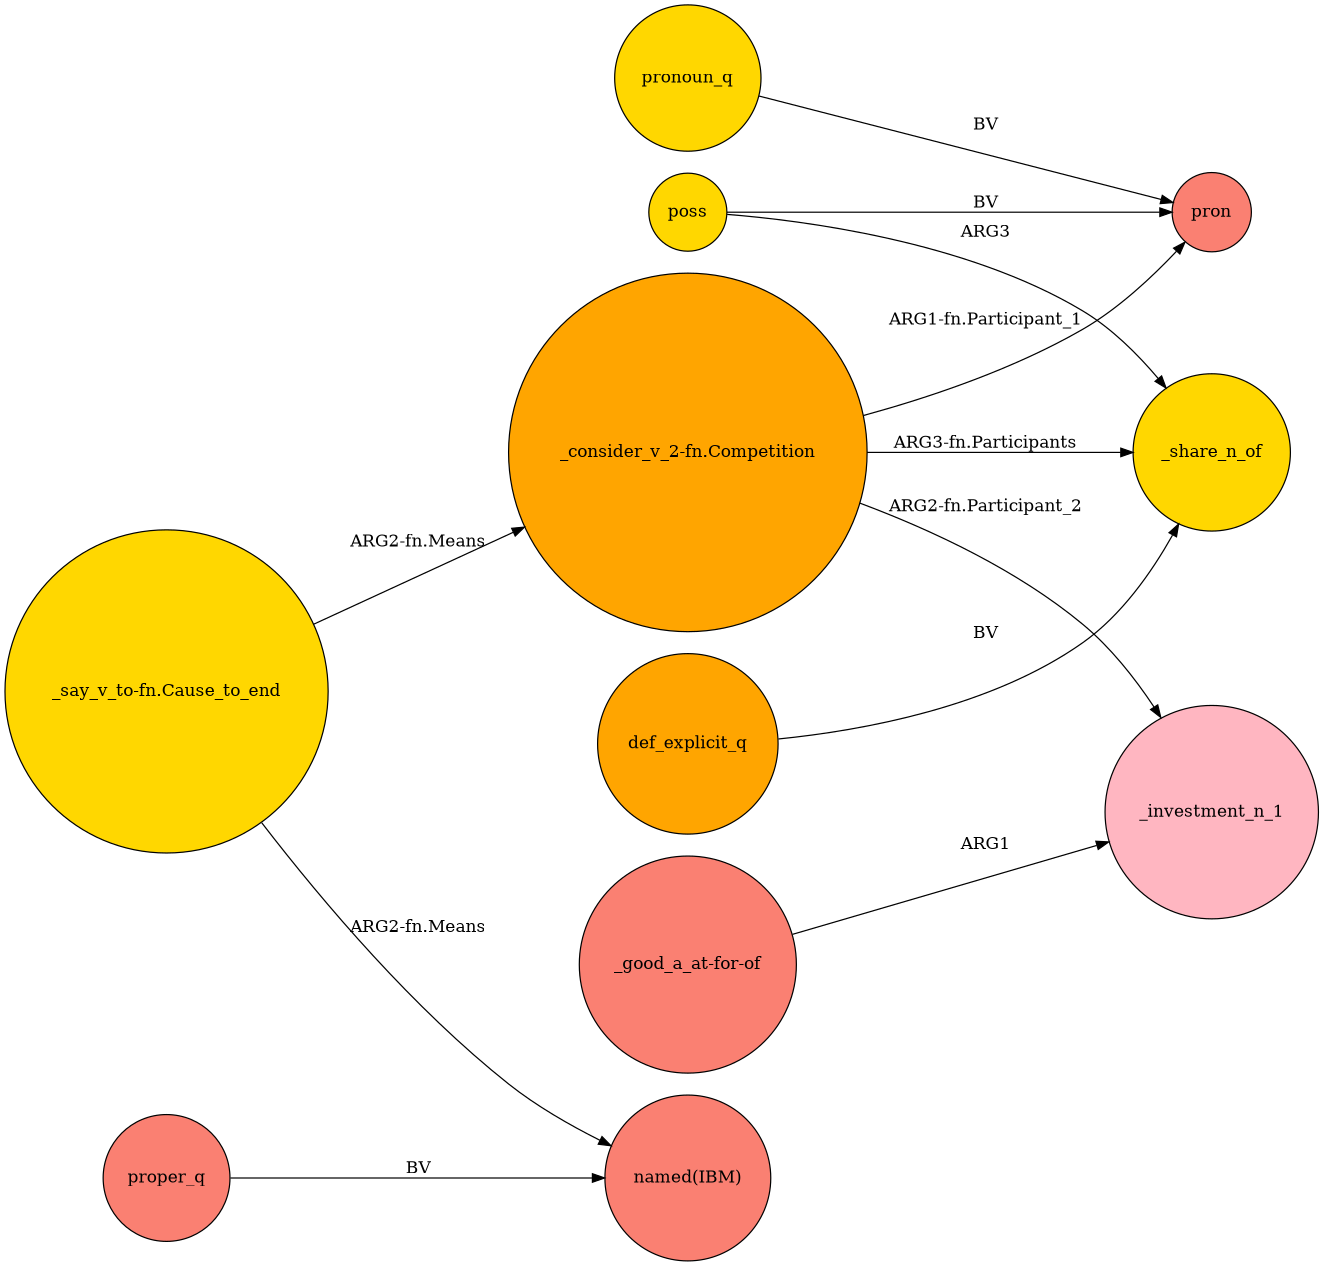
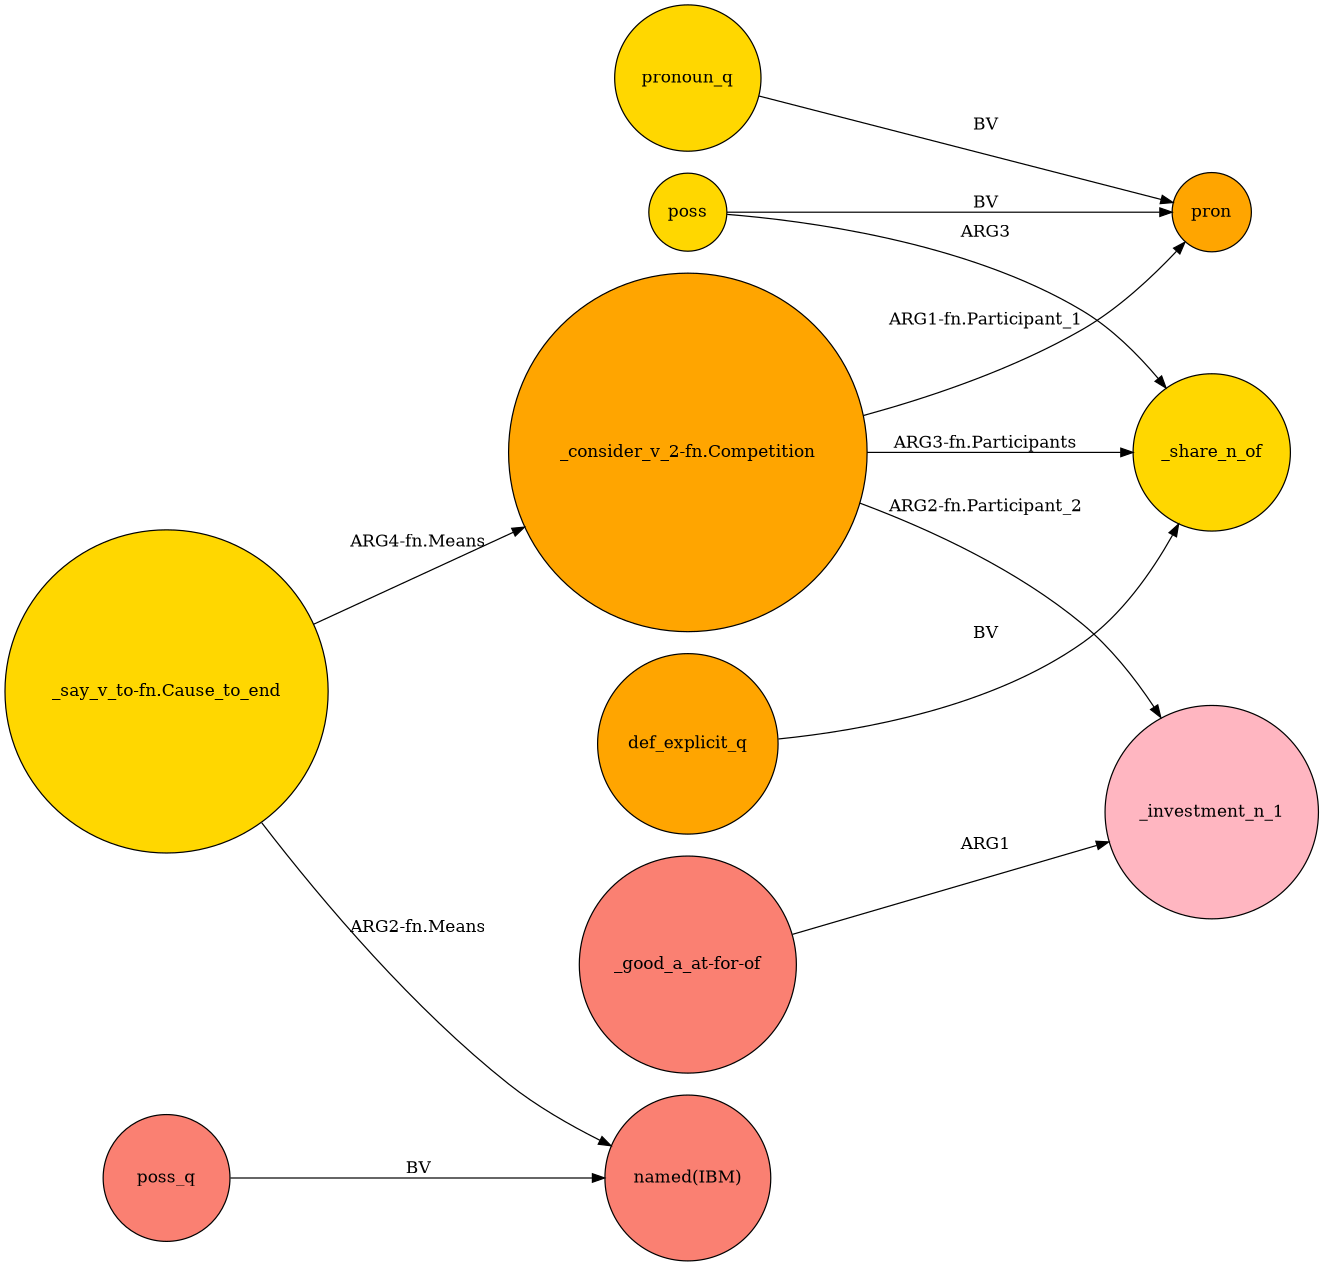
node "pron": fillcolor salmon -> orange
edge "_say_v_to-fn.Cause_to_end" -> "_consider_v_2-fn.Competition": label "ARG2-fn.Means" -> "ARG4-fn.Means"
node "proper_q": label "proper_q" -> "poss_q"
